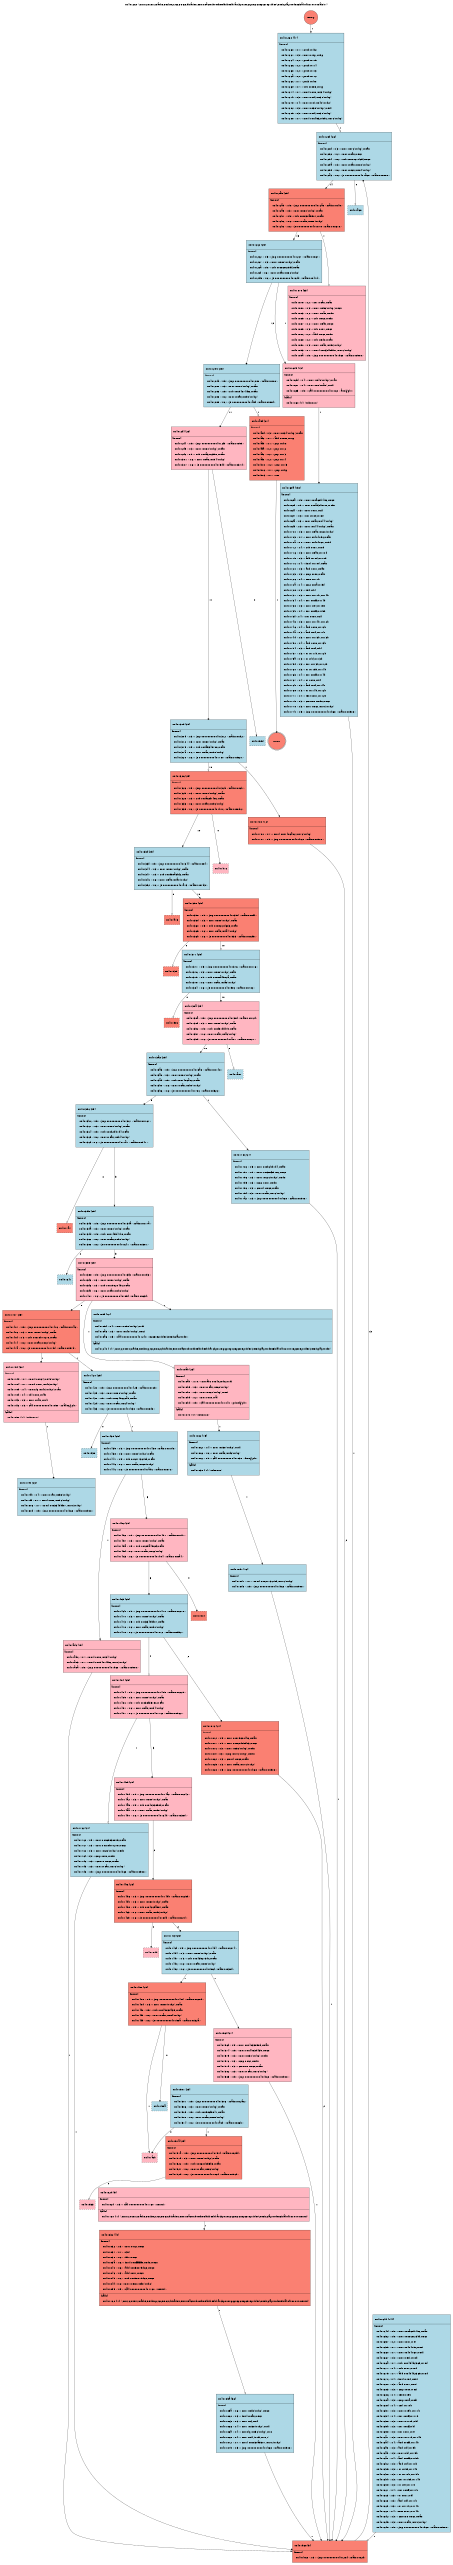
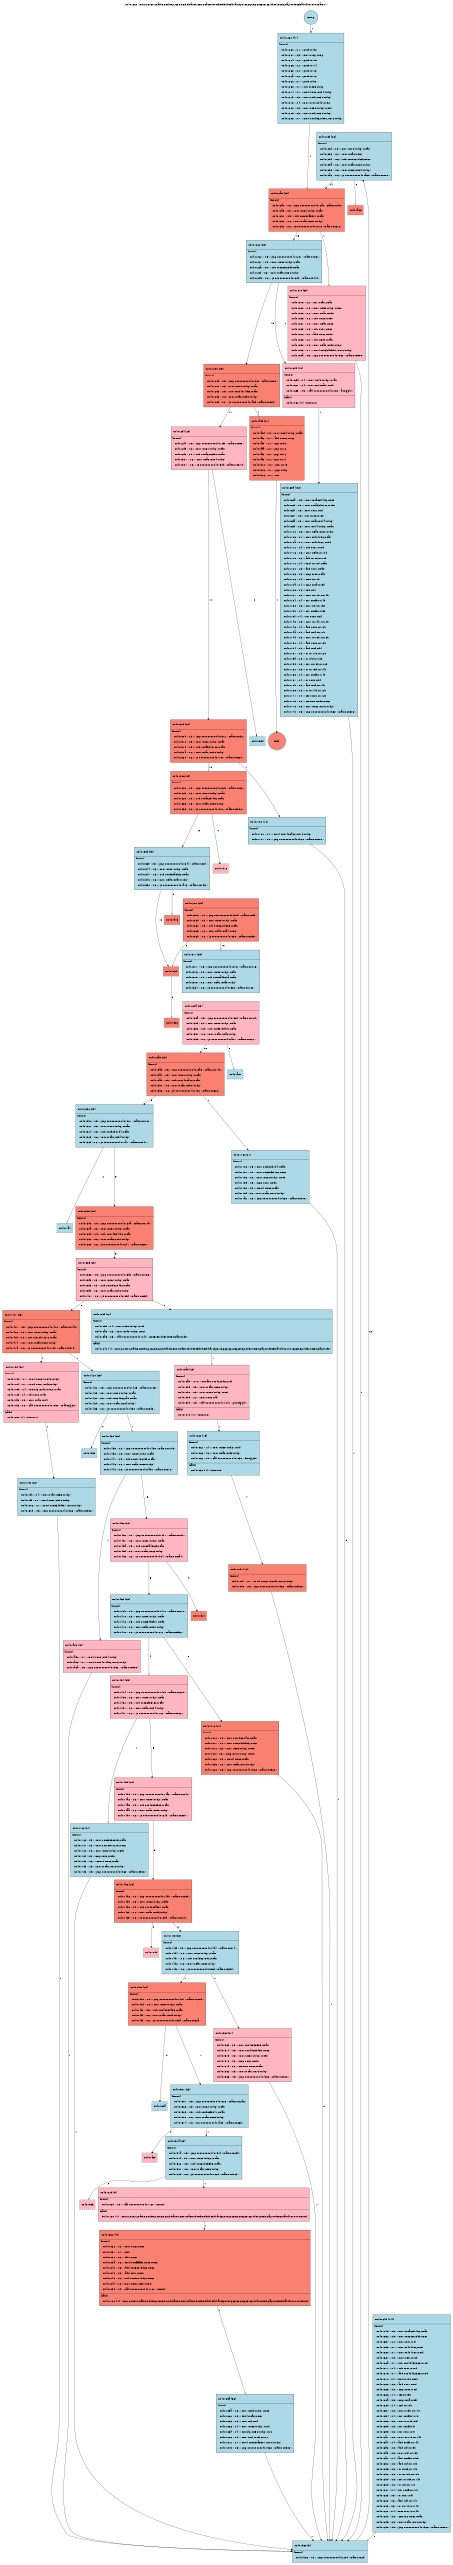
node "Entry": fillcolor salmon -> lightblue
edge "0x401260 [47]" -> "0x40128f [26]": now "0x401260 [47]" -> "0x4012a9 [25]"
node "0x401a68": fillcolor lightblue -> salmon
node "0x4012db [25]": fillcolor lightblue -> salmon
node "0x40130d [25]": fillcolor lightblue -> salmon
node "Users": label "Users" -> "Exit"
node "0x401780 [12]": fillcolor salmon -> lightblue
edge "0x40133f [25]" -> "0x401358 [25]": now "0x40133f [25]" -> "0x401935"
edge "0x401371 [25]" -> "0x40138a [25]": removed, label "10"
edge "0x401371 [25]" -> "0x4019ec": now "0x401935" -> "0x4019ec"
node "0x4013a3 [25]": fillcolor lightblue -> salmon
node "0x4017a7": fillcolor salmon -> lightblue
node "0x4013d5 [25]": fillcolor lightblue -> salmon
node "0x401641": removed
edge "0x4013ee [25]" -> "0x4018ab [23]": now "0x40189f [12]" -> "0x4018ab [23]"
edge "0x40187e [33]" -> "0x401b68 [5]": added, label "1"
node "0x4018d1 [12]": fillcolor lightblue -> salmon
edge "0x4014e8 [25]" -> "0x401acb": now "0x4014e8 [25]" -> "0x401501 [25]"
edge "0x4017fb [23]" -> "0x401b68 [5]": added, label "1"
node "0x40151a [25]": fillcolor salmon -> lightblue
edge "0x40151a [25]" -> "0x40182d [5]": added, label "1"
node "0x401b68 [5]": fillcolor salmon -> lightblue
